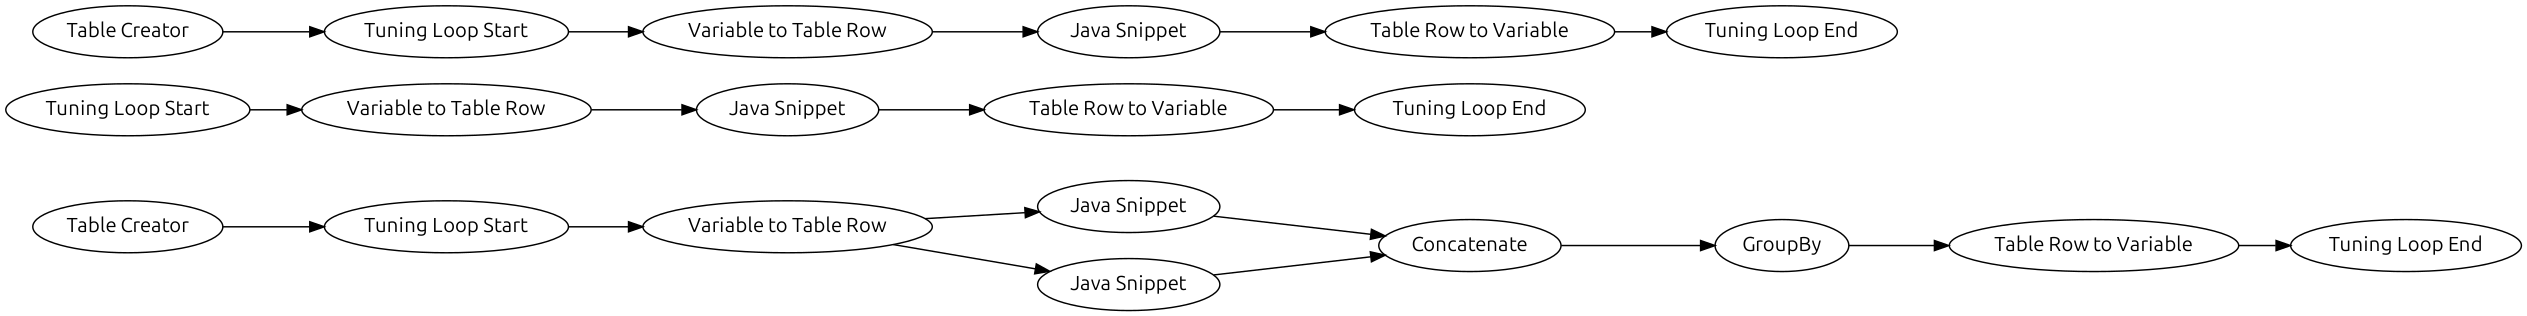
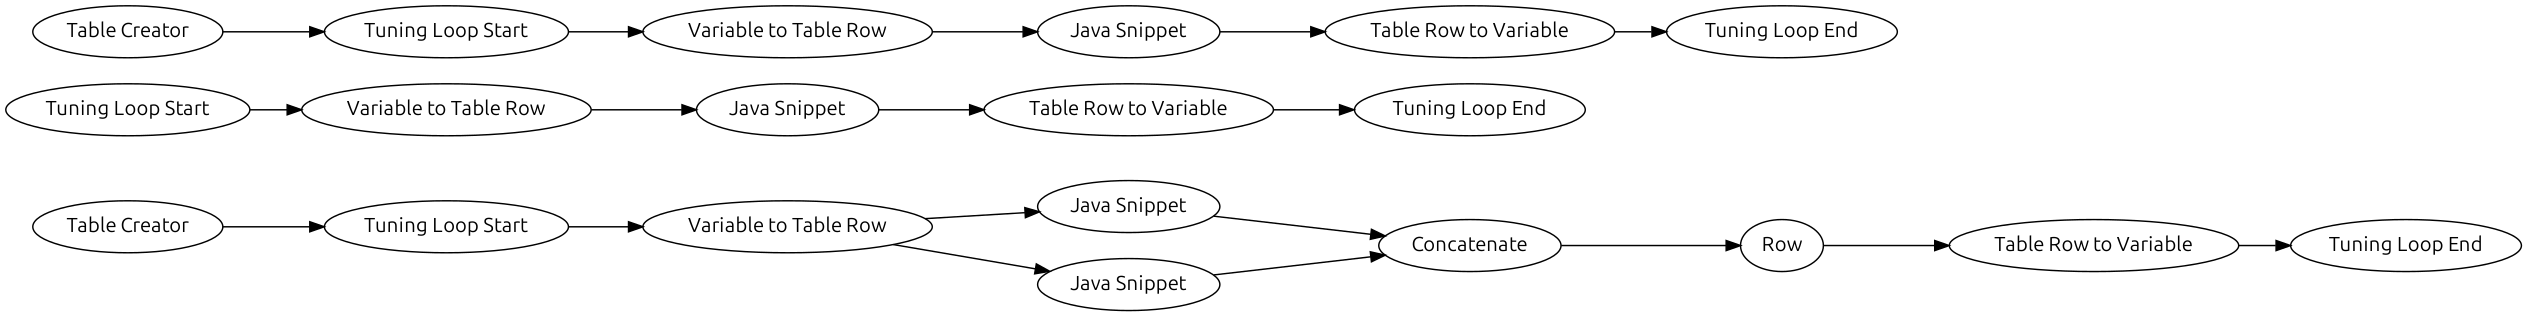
node "GroupBy": label "GroupBy" -> "Row"
